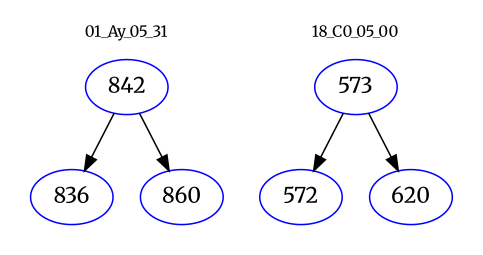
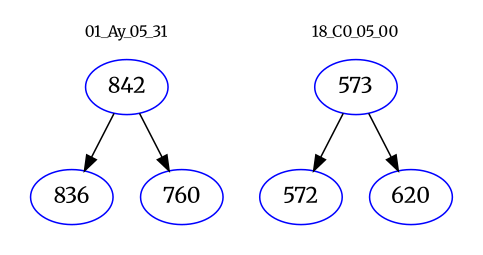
node "860": label "860" -> "760"
